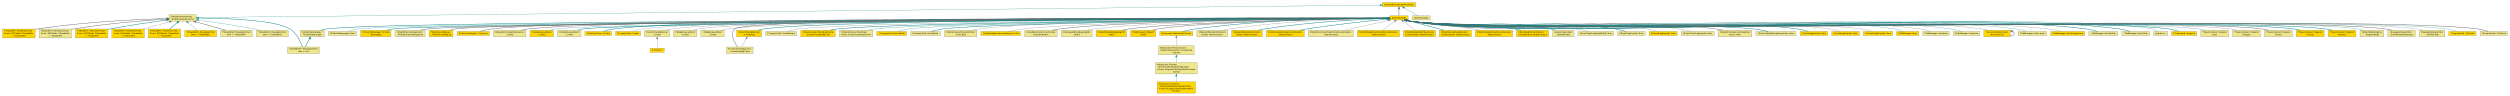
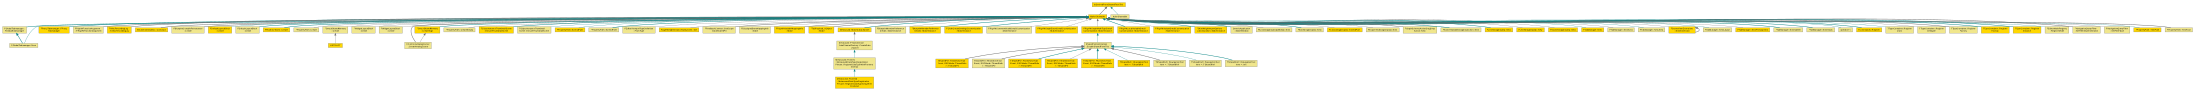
edge "SharedPointerInternals ::EnableSharedFromThis" -> "IsDerivedFromSharedFromThis": now "SharedPointerInternals ::EnableSharedFromThis" -> "FRigVMGraphMathTypeDetail Customization::MakeInstance"
node "FPropertyPath::Create": fillcolor gold -> khaki
node "FClassDragDropOp::New": label "FClassDragDropOp::New" -> "FClassDragDropOp::ExtendPath"
edge "TSharedRef< INavigationTool Item >::Init" -> "FGlobalTabmanager:: FGlobalTabmanager": now "FGlobalTabmanager::New" -> "FGlobalTabmanager:: FGlobalTabmanager"
